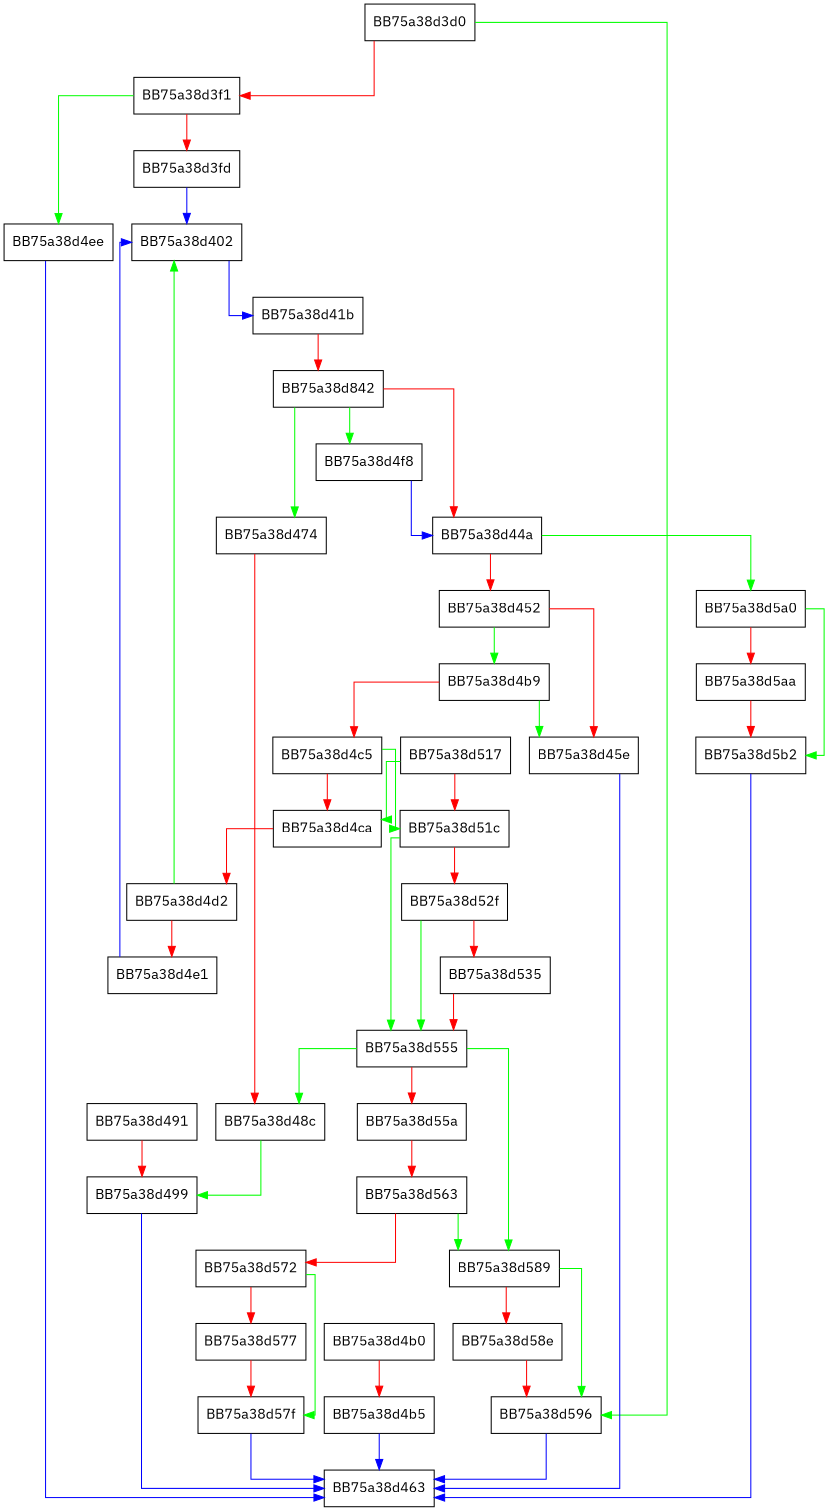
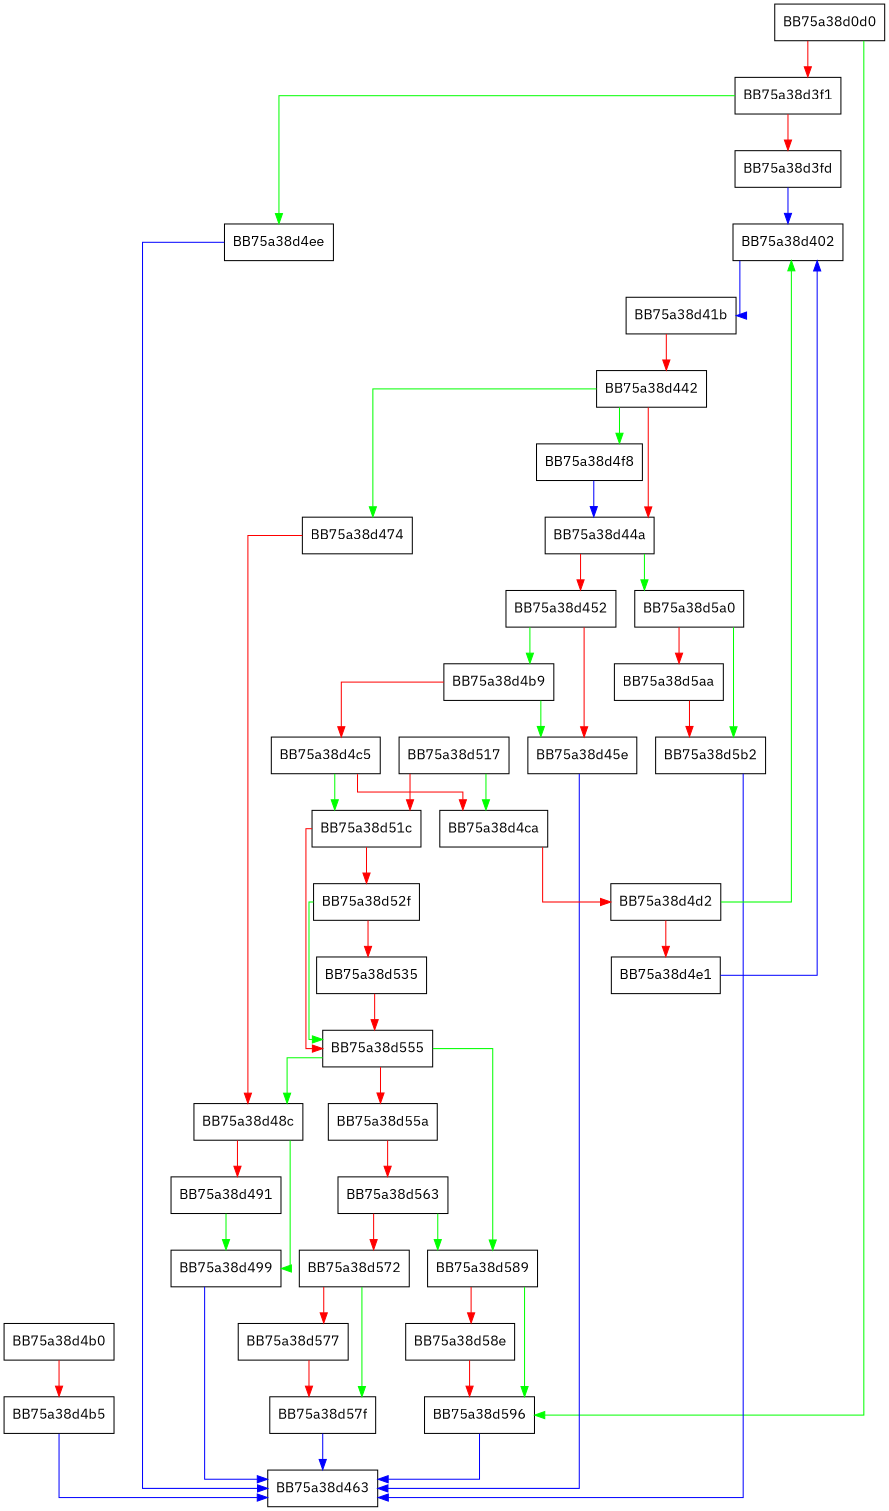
node "BB75a38d3d0": label "BB75a38d3d0" -> "BB75a38d0d0"
node "BB75a38d842": label "BB75a38d842" -> "BB75a38d442"
edge "BB75a38d51c" -> "BB75a38d555": color green -> red
edge "BB75a38d491" -> "BB75a38d499": color red -> green
edge "BB75a38d48c" -> "BB75a38d491": added
